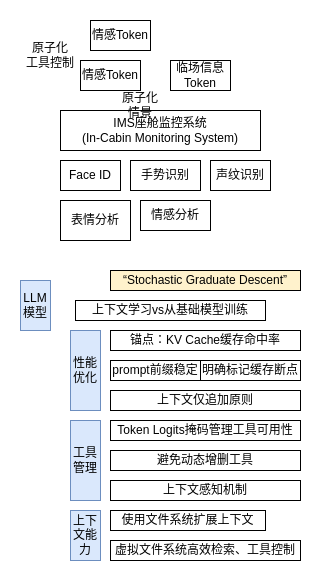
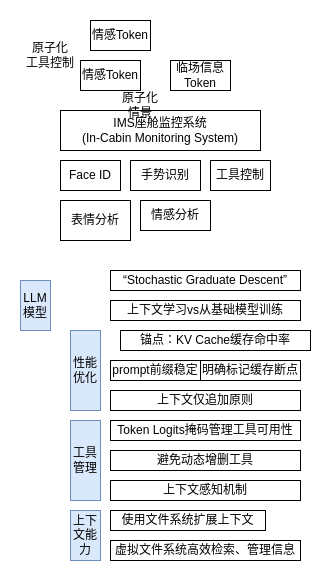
node "声纹识别": label "声纹识别" -> "工具控制"
node "“Stochastic Graduate Descent”": fillcolor #fff2cc -> #ffffff
node "上下文学习vs从基础模型训练": moved (171, 311) -> (206, 311)
node "锚点：KV Cache缓存命中率": moved (206, 341) -> (216, 341)
node "虚拟文件系统高效检索、工具控制": label "虚拟文件系统高效检索、工具控制" -> "虚拟文件系统高效检索、管理信息"
